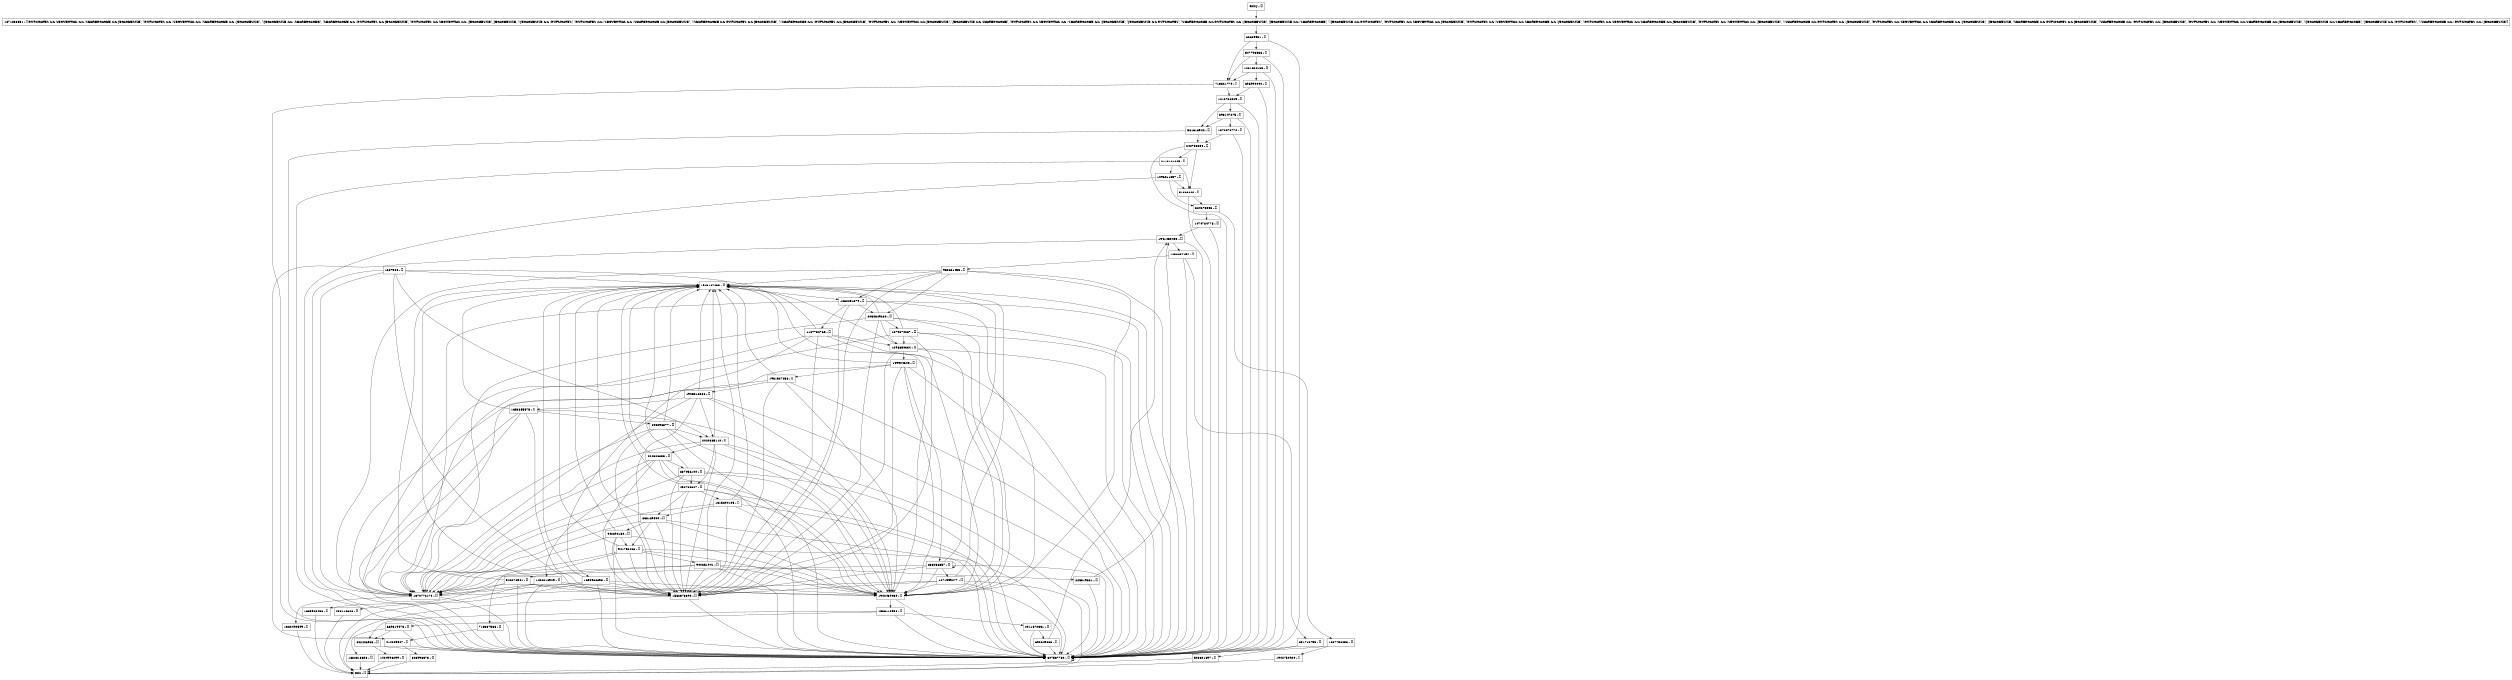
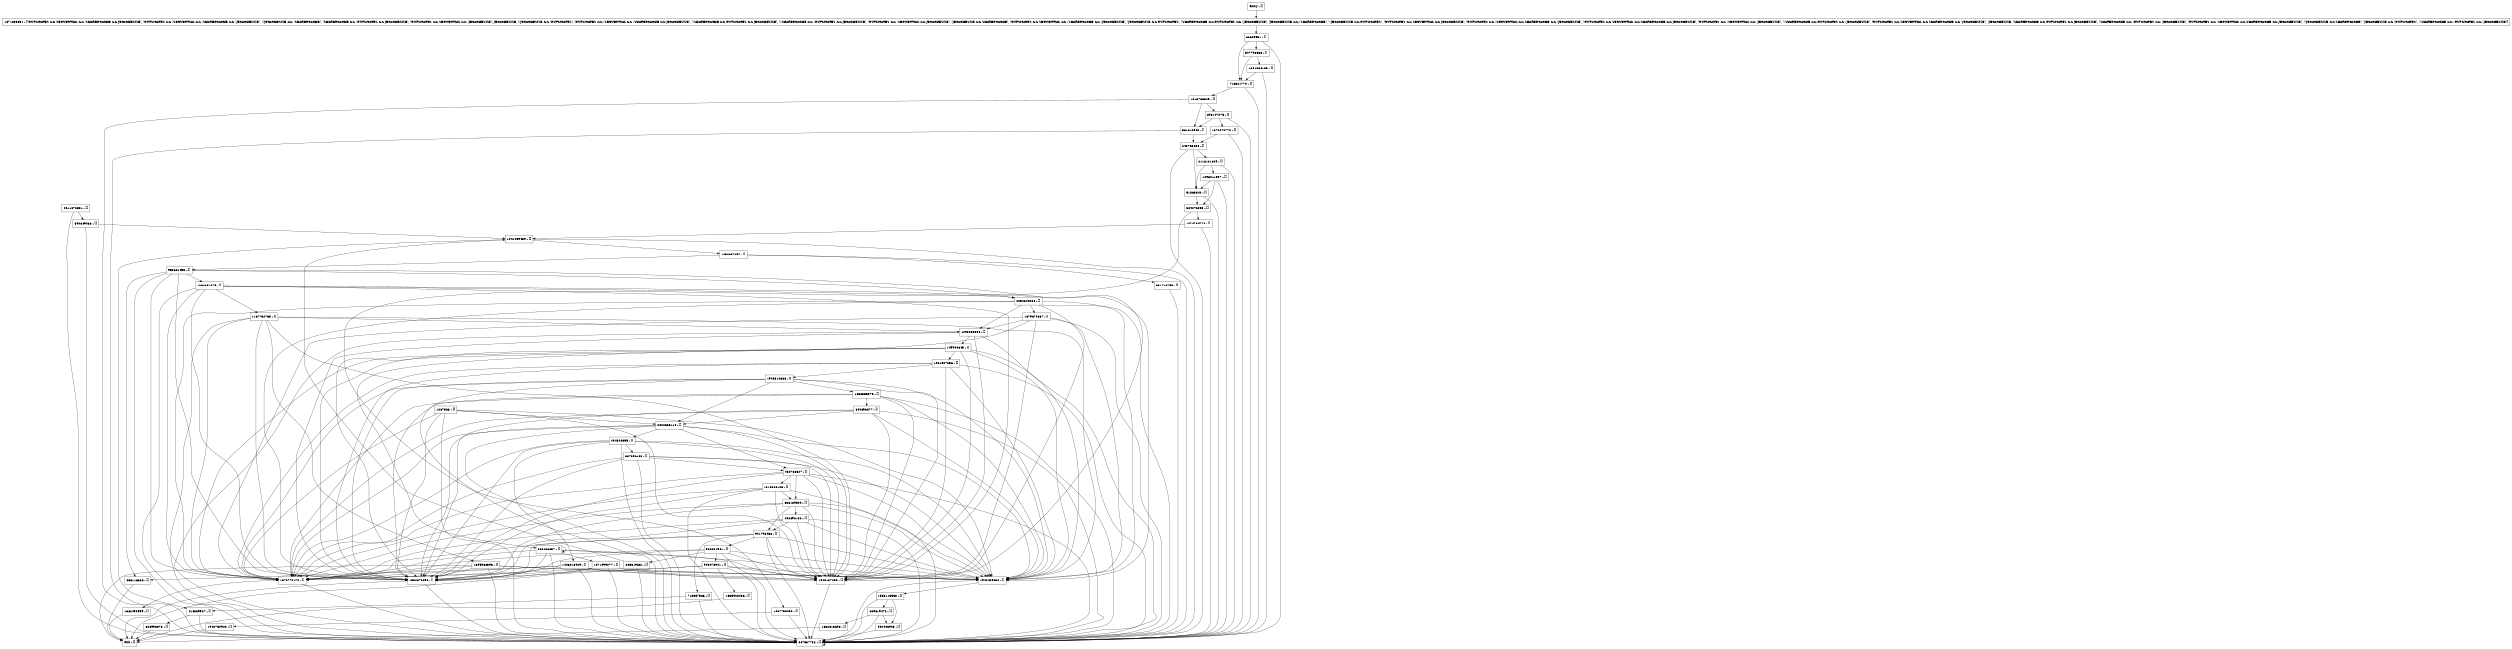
node "696990040 - []": removed
edge "1940187255 - []" -> "1262251279 - []": reversed
edge "958681455 - []" -> "1942439030 - []": now "958681455 - []" -> "433116628 - []"
edge "547793538 - []" -> "607537732 - []": removed
edge "1586113558 - []" -> "2011672331 - []": removed
node "1424996299 - []": removed
node "503821697 - []": removed
